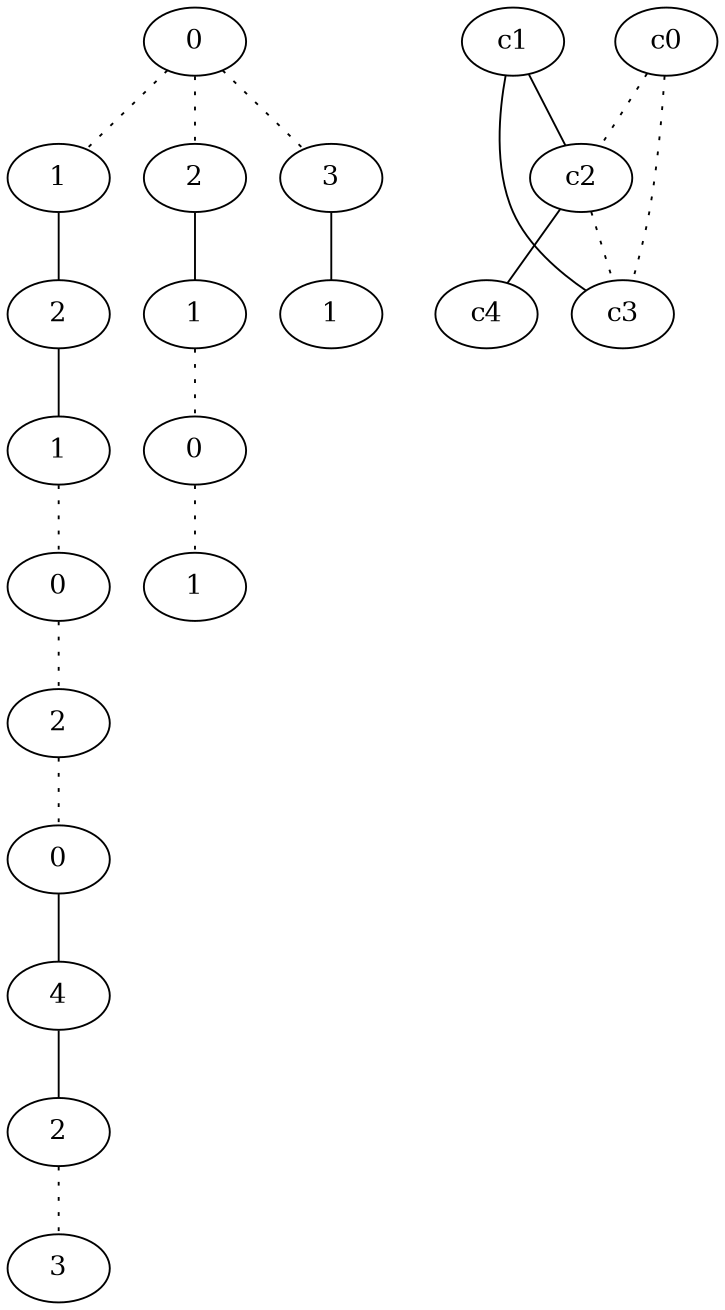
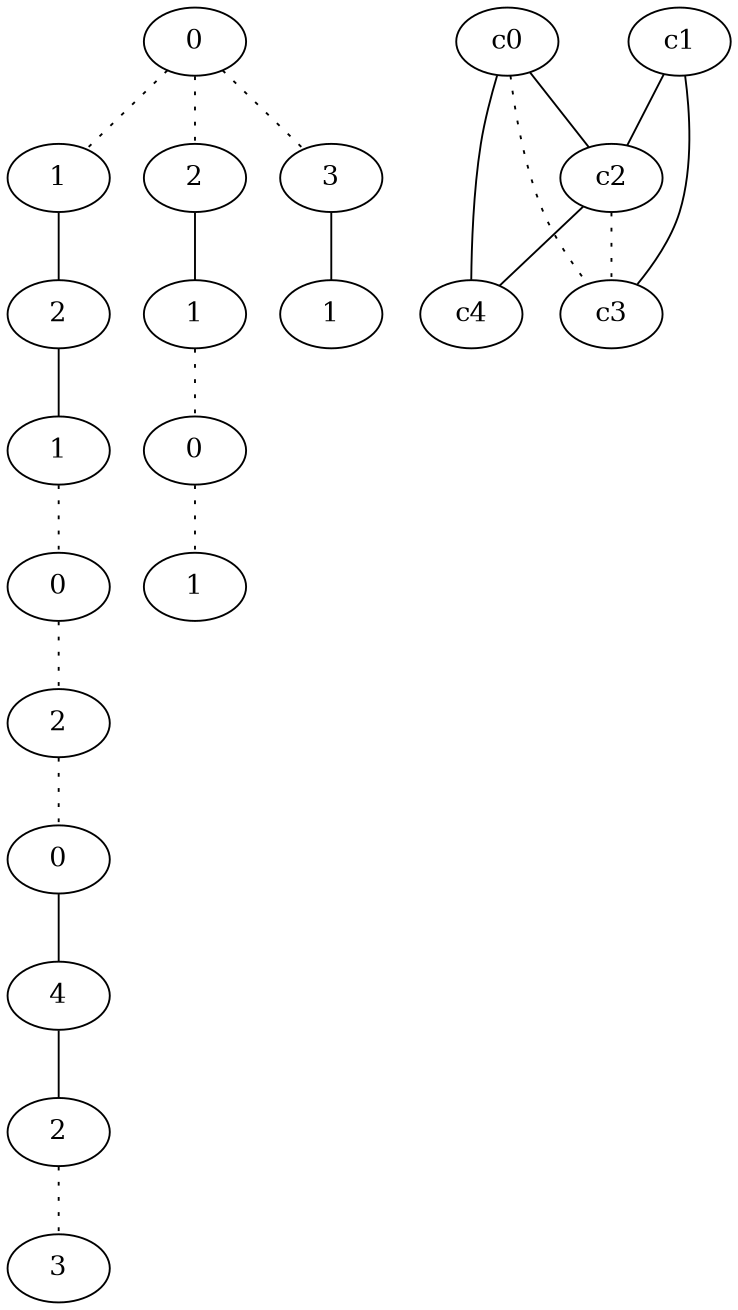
edge "c0" -- "c2": style dotted -> solid
edge "c0" -- "c4": added
